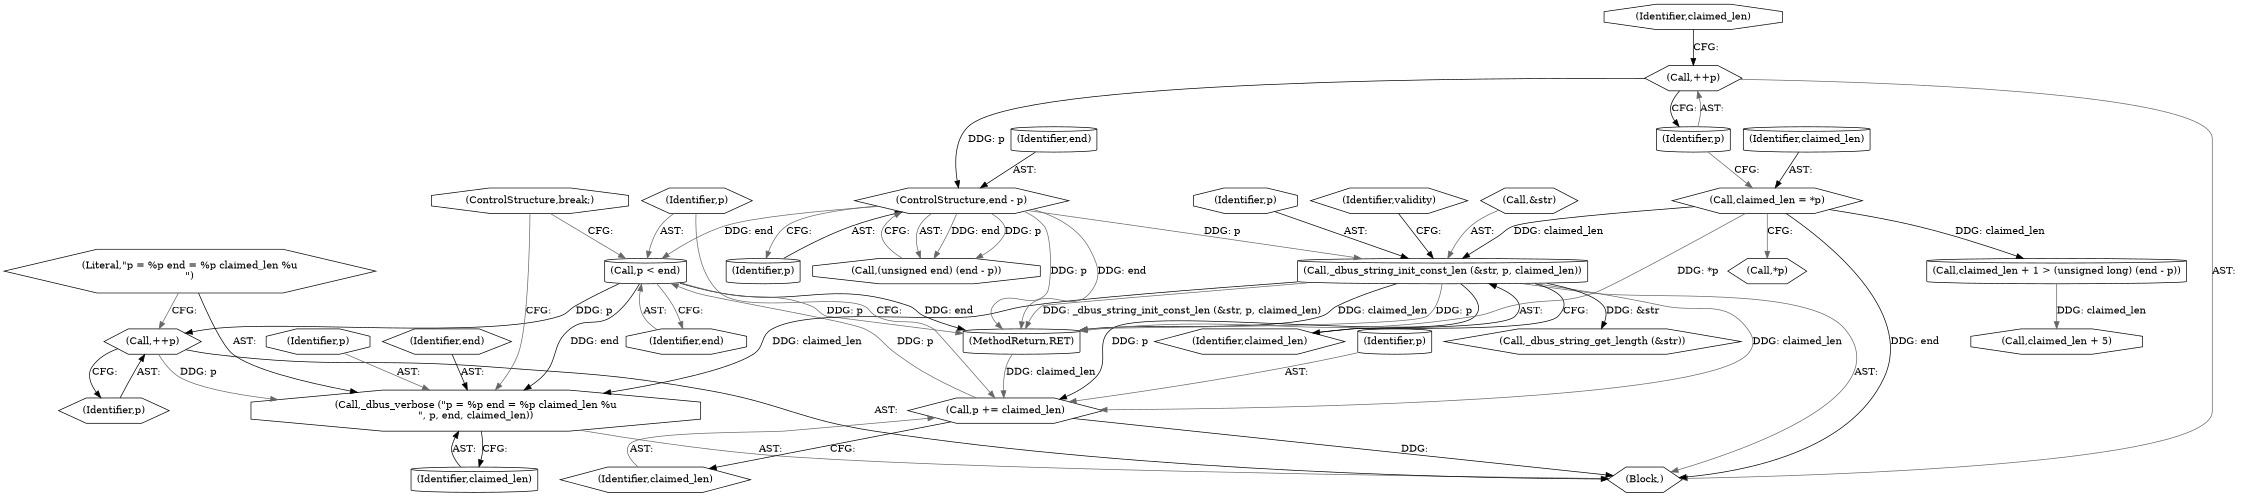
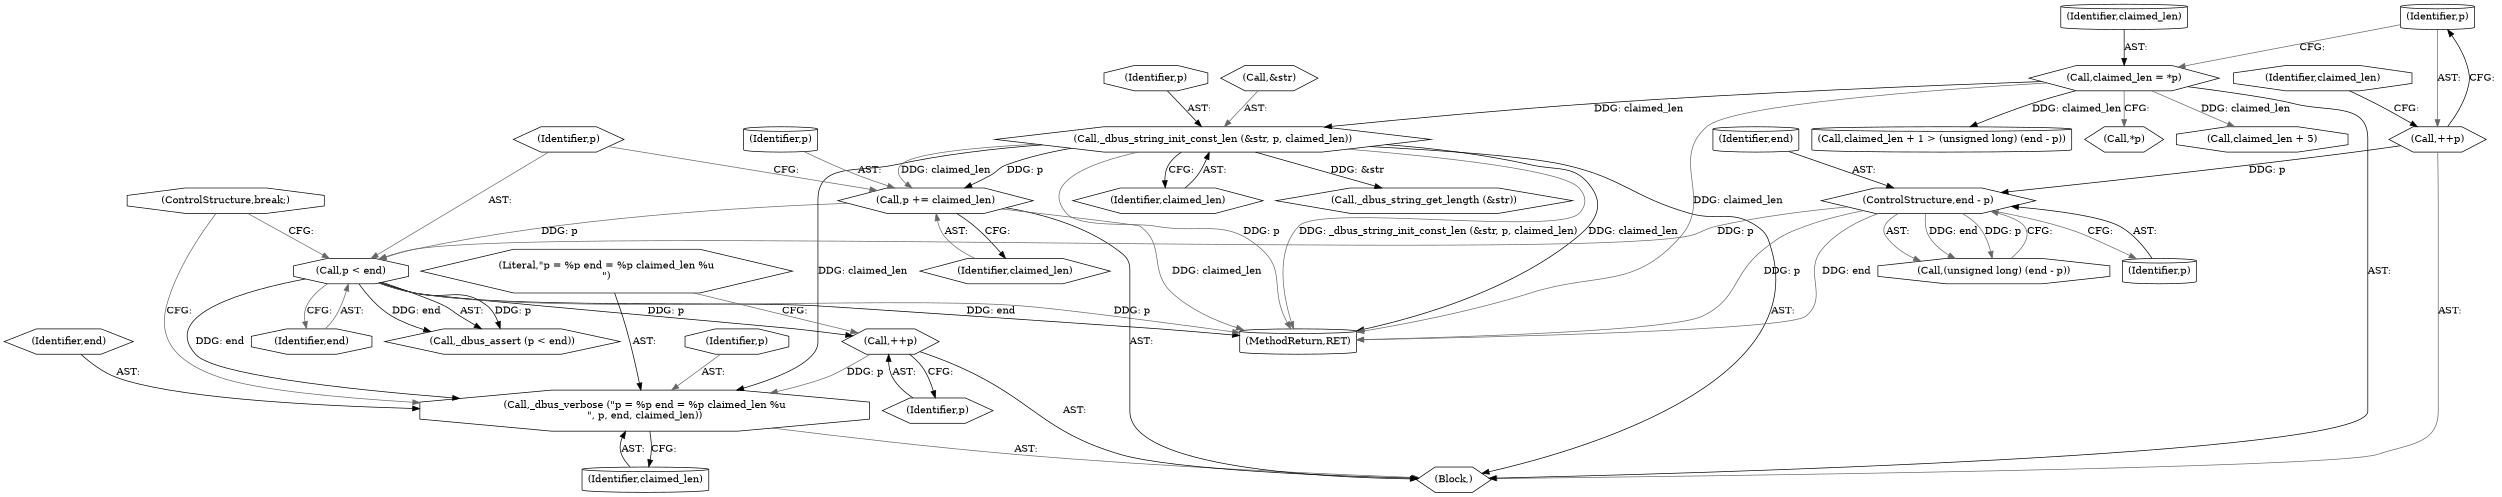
node "(Identifier,validity)": removed
edge "(ControlStructure,end - p)" -> "(Call,p < end)": label "DDG: end" -> "DDG: p"
edge "(ControlStructure,end - p)" -> "(Call,_dbus_string_init_const_len (&str, p, claimed_len))": removed, label "DDG: p"
node "(Call,p < end)": shape cylinder -> octagon
node "(Call,(unsigned end) (end - p))": label "(Call,(unsigned end) (end - p))" -> "(Call,(unsigned long) (end - p))"
node "(Call,_dbus_string_init_const_len (&str, p, claimed_len))": shape cylinder -> hexagon
edge "(Call,claimed_len = *p)" -> "(MethodReturn,RET)": label "DDG: *p" -> "DDG: claimed_len"
edge "(Call,claimed_len + 1 > (unsigned long) (end - p))" -> "(Call,claimed_len + 5)": now "(Call,claimed_len = *p)" -> "(Call,claimed_len + 5)"
edge "(Call,_dbus_string_init_const_len (&str, p, claimed_len))" -> "(Block,)": color gray40 -> black
node "(Call,_dbus_assert (p < end))": added
edge "(Call,claimed_len = *p)" -> "(Block,)": label "DDG: end" -> "AST: "
edge "(MethodReturn,RET)" -> "(Call,p += claimed_len)": reversed
edge "(Call,p += claimed_len)" -> "(Block,)": label "DDG: " -> "AST: "
